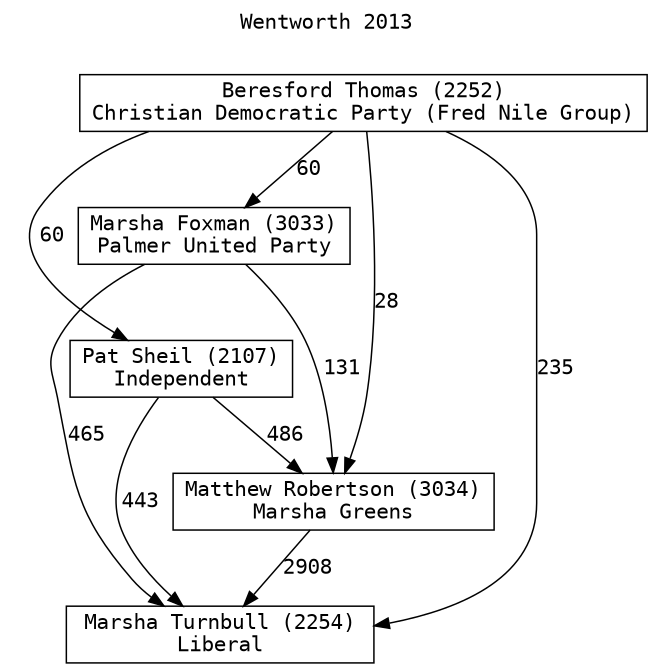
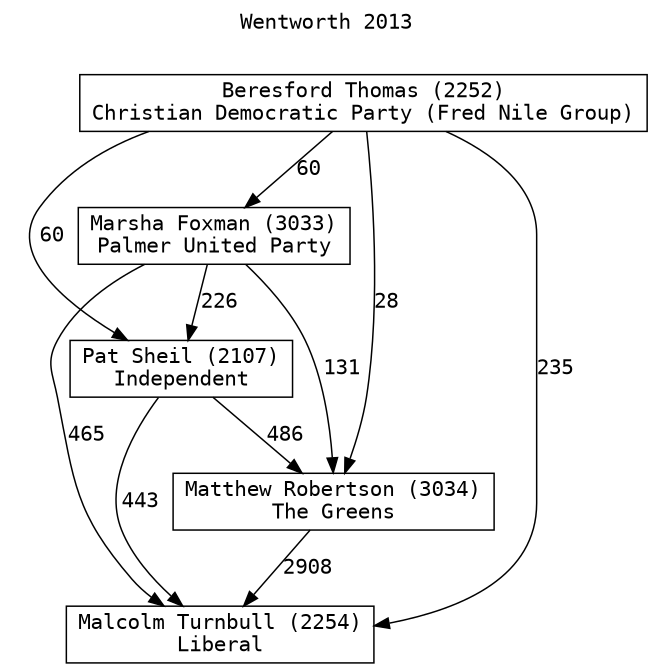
edge "Marsha Foxman (3033) Palmer United Party" -> "Pat Sheil (2107) Independent": added, label "226"
node "Matthew Robertson (3034) Marsha Greens": label "Matthew Robertson (3034) Marsha Greens" -> "Matthew Robertson (3034) The Greens"
node "Marsha Turnbull (2254) Liberal": label "Marsha Turnbull (2254) Liberal" -> "Malcolm Turnbull (2254) Liberal"
